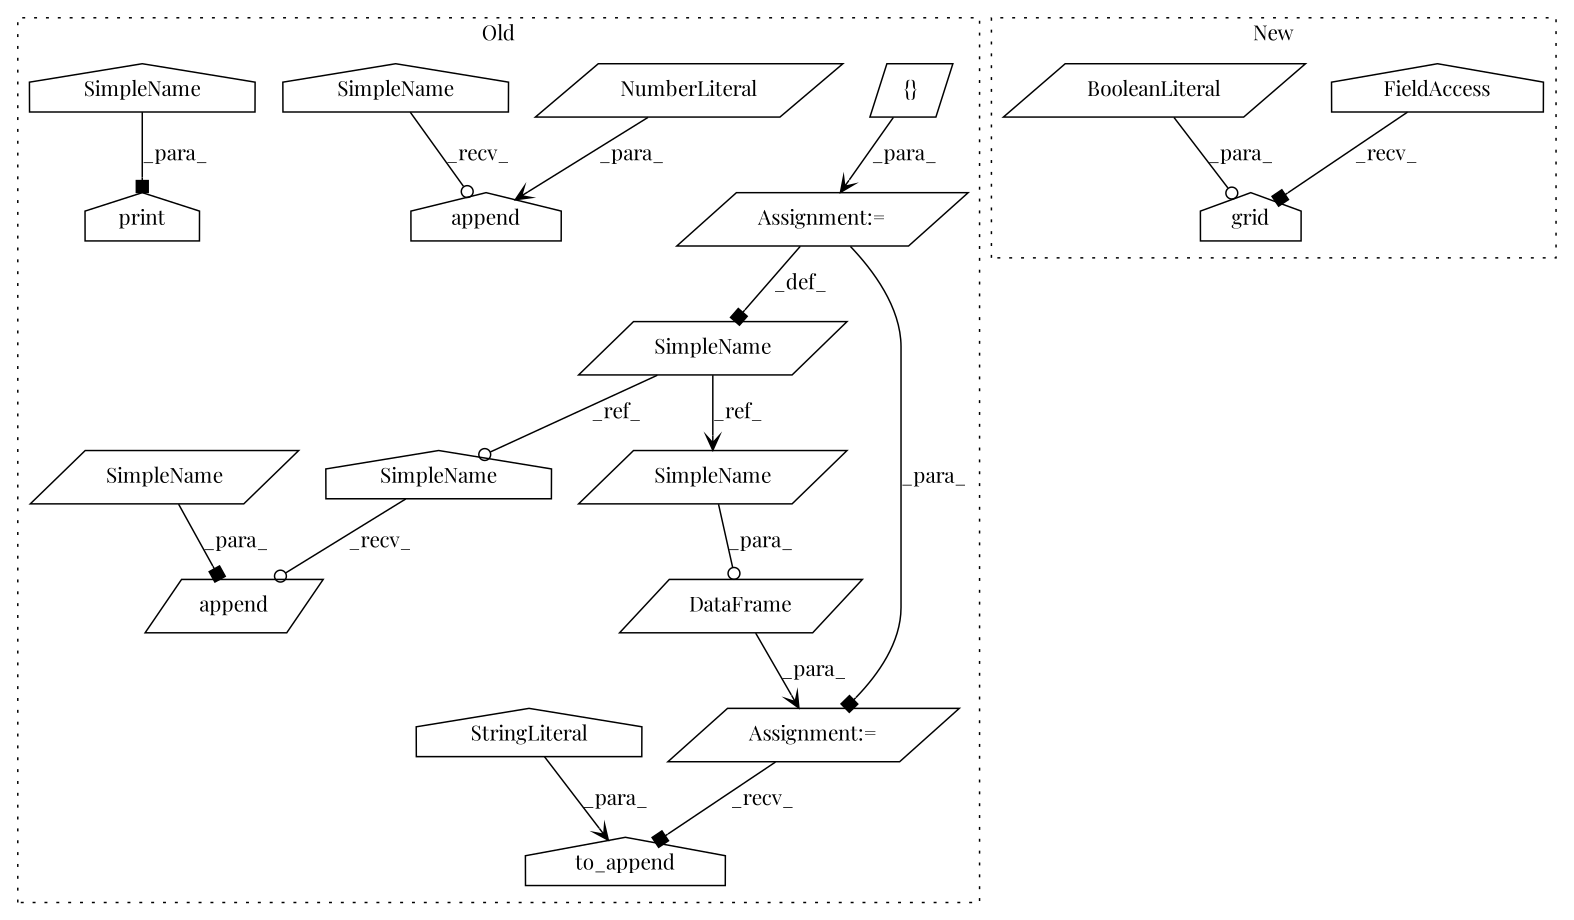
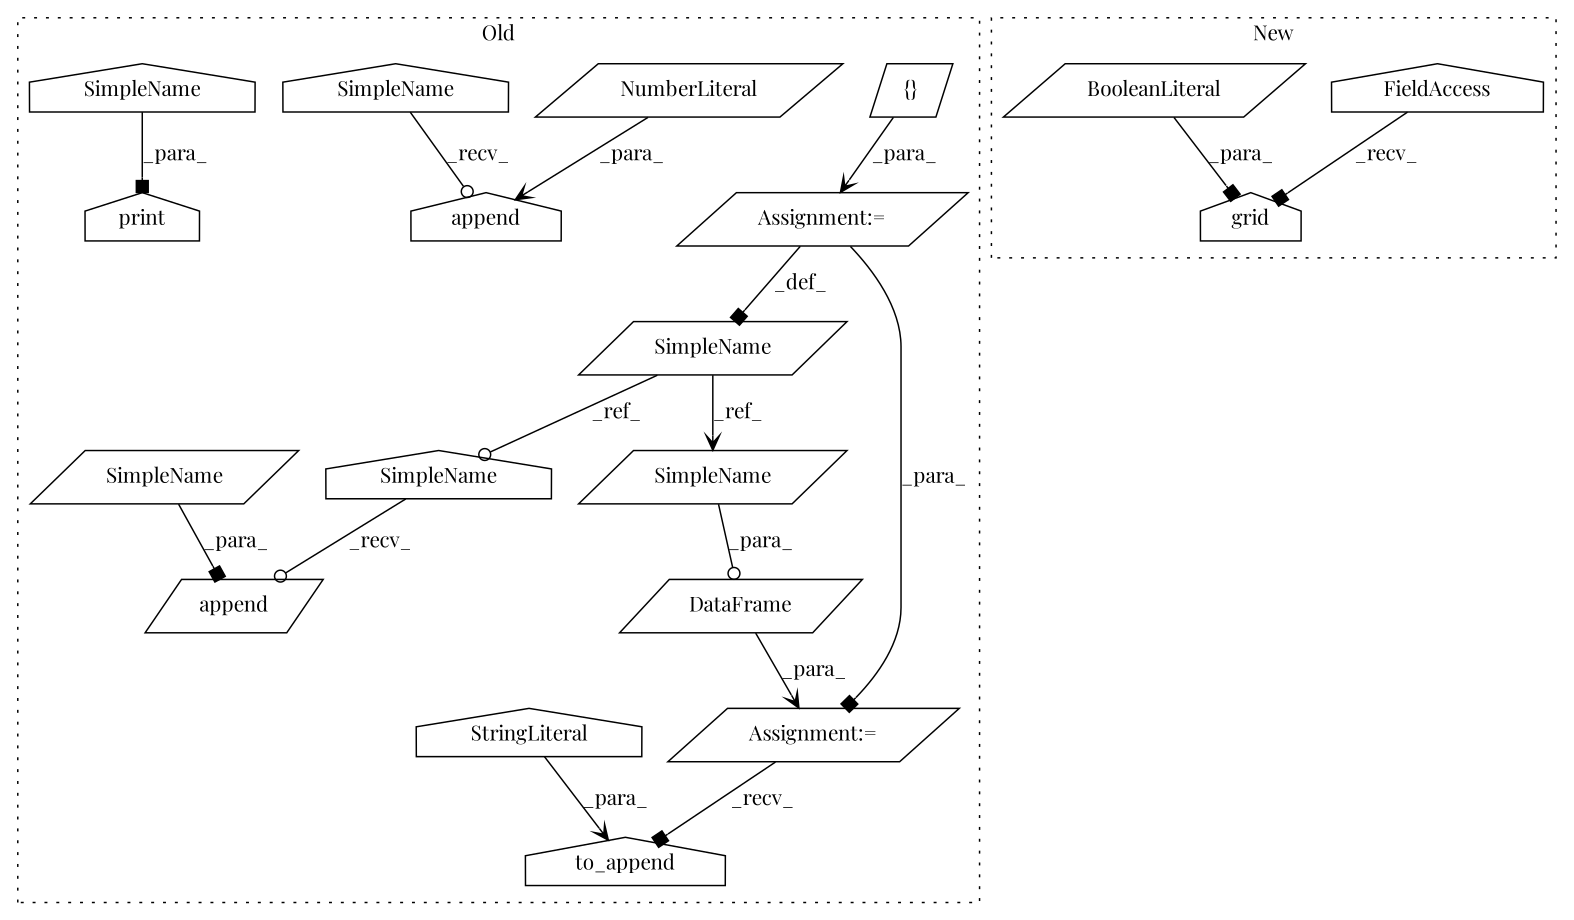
edge "BooleanLiteral" -> "grid": arrowhead odot -> box
